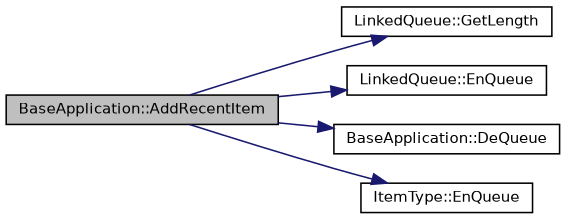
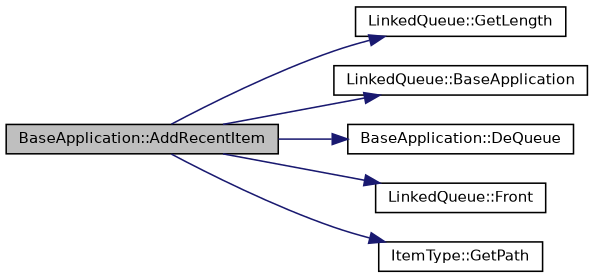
node "LinkedQueue::EnQueue": label "LinkedQueue::EnQueue" -> "LinkedQueue::BaseApplication"
node "ItemType::EnQueue": label "ItemType::EnQueue" -> "ItemType::GetPath"
node "LinkedQueue::Front": added
